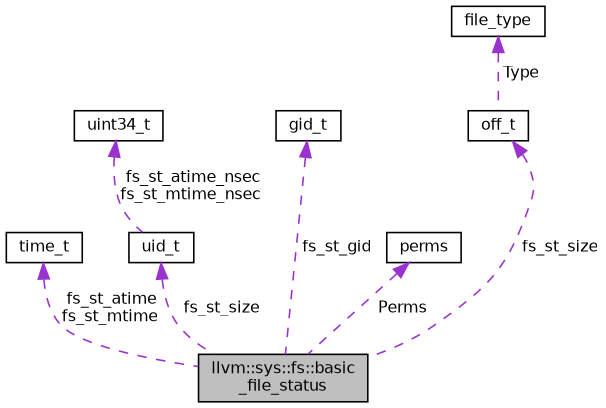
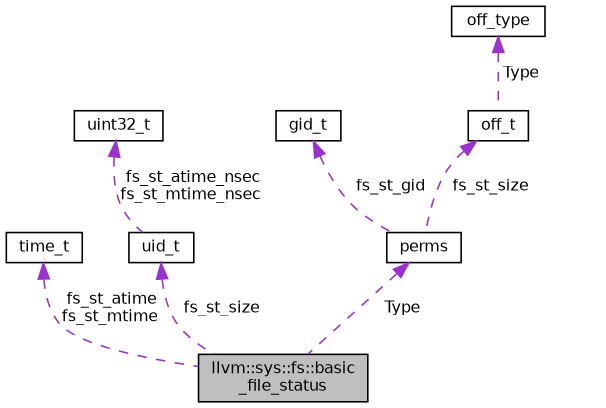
node "file_type": label "file_type" -> "off_type"
node "uint34_t": label "uint34_t" -> "uint32_t"
edge "llvm::sys::fs::basic _file_status" -> "gid_t": now "perms" -> "gid_t"
edge "llvm::sys::fs::basic _file_status" -> "off_t": now "perms" -> "off_t"
edge "llvm::sys::fs::basic _file_status" -> "perms": label " Perms" -> " Type"
